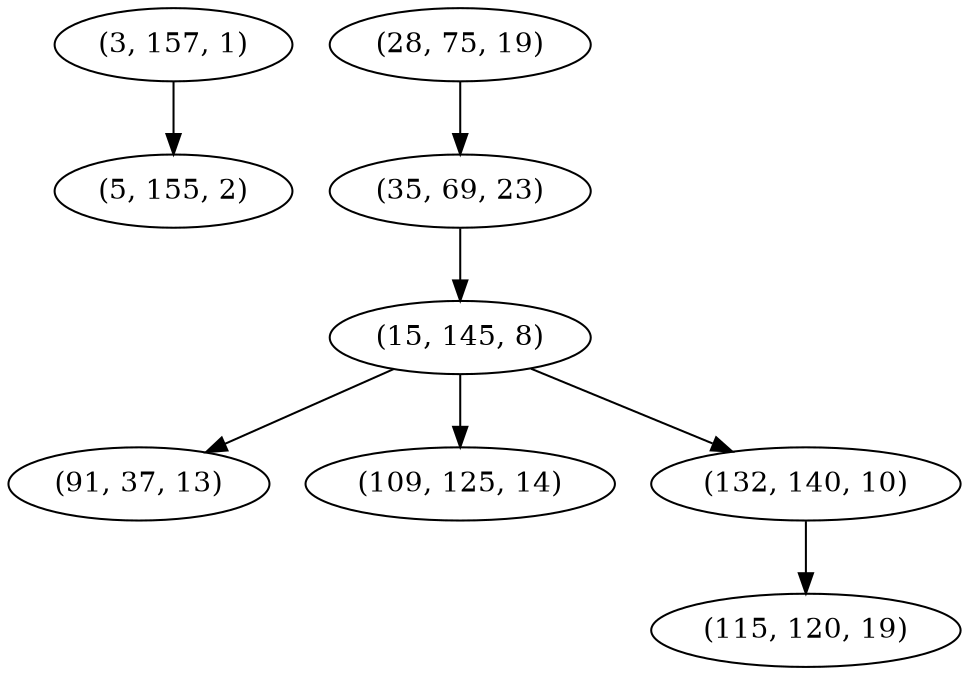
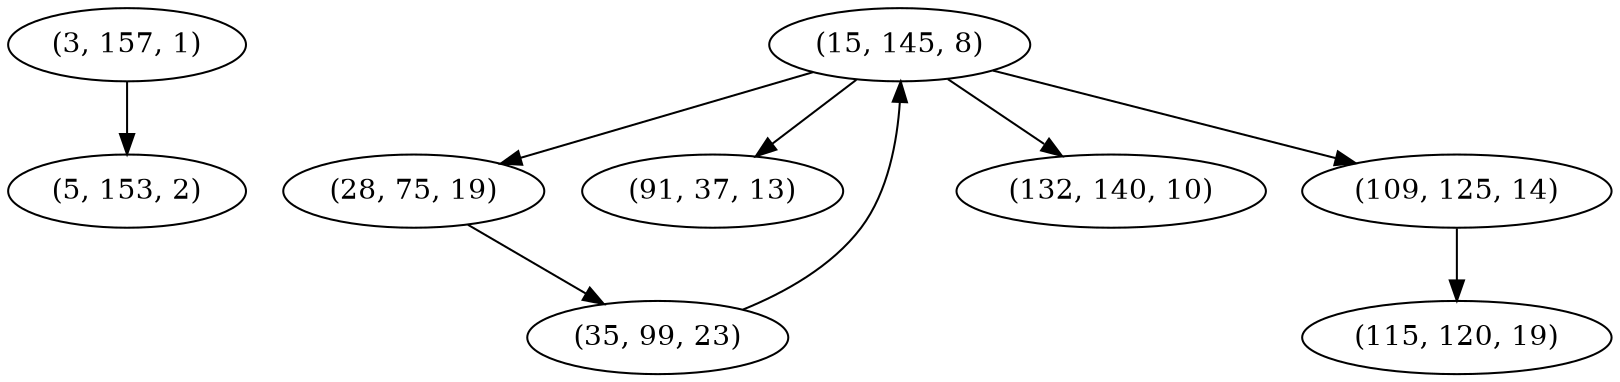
edge "(15, 145, 8)" -> "(28, 75, 19)": added
node "(5, 155, 2)": label "(5, 155, 2)" -> "(5, 153, 2)"
node "(35, 69, 23)": label "(35, 69, 23)" -> "(35, 99, 23)"
edge "(132, 140, 10)" -> "(115, 120, 19)": now "(109, 125, 14)" -> "(115, 120, 19)"
